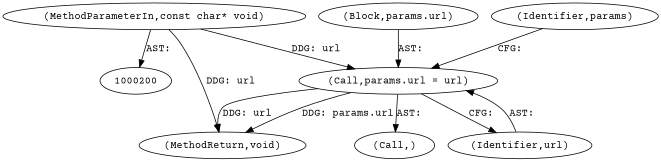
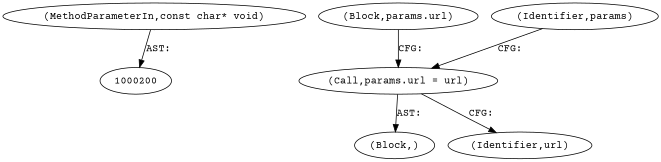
edge "(MethodParameterIn,const char* void)" -> "(Call,params.url = url)": removed, label "DDG: url"
edge "(Block,params.url)" -> "(Call,params.url = url)": label "AST: " -> "CFG: "
edge "(Identifier,url)" -> "(Call,params.url = url)": removed, label "AST:"
node "(MethodReturn,void)": removed
node "(Call,)": label "(Call,)" -> "(Block,)"
